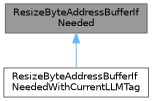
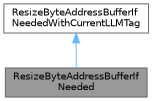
edge "ResizeByteAddressBufferIf NeededWithCurrentLLMTag" -> "ResizeByteAddressBufferIf Needed": reversed
